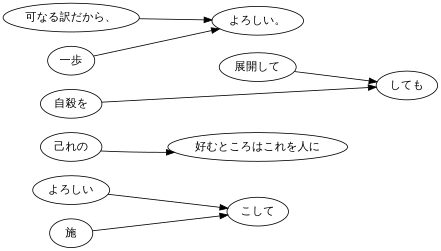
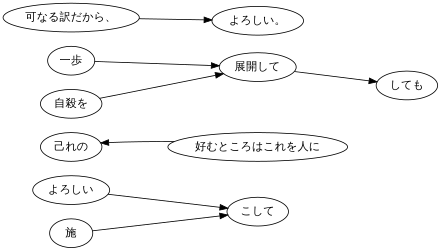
edge "一歩" -> "よろしい。": now "一歩" -> "展開して"
edge "自殺を" -> "しても": now "自殺を" -> "展開して"
edge "己れの" -> "好むところはこれを人に": reversed
